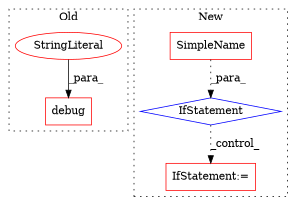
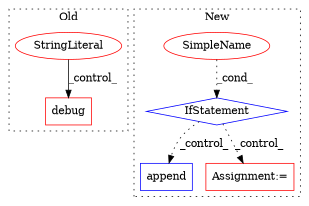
node "SimpleName": shape box -> ellipse
edge "StringLiteral" -> "debug": label "_para_" -> "_control_"
edge "SimpleName" -> "IfStatement": label "_para_" -> "_cond_"
node "append": added
node "IfStatement:=": label "IfStatement:=" -> "Assignment:="
